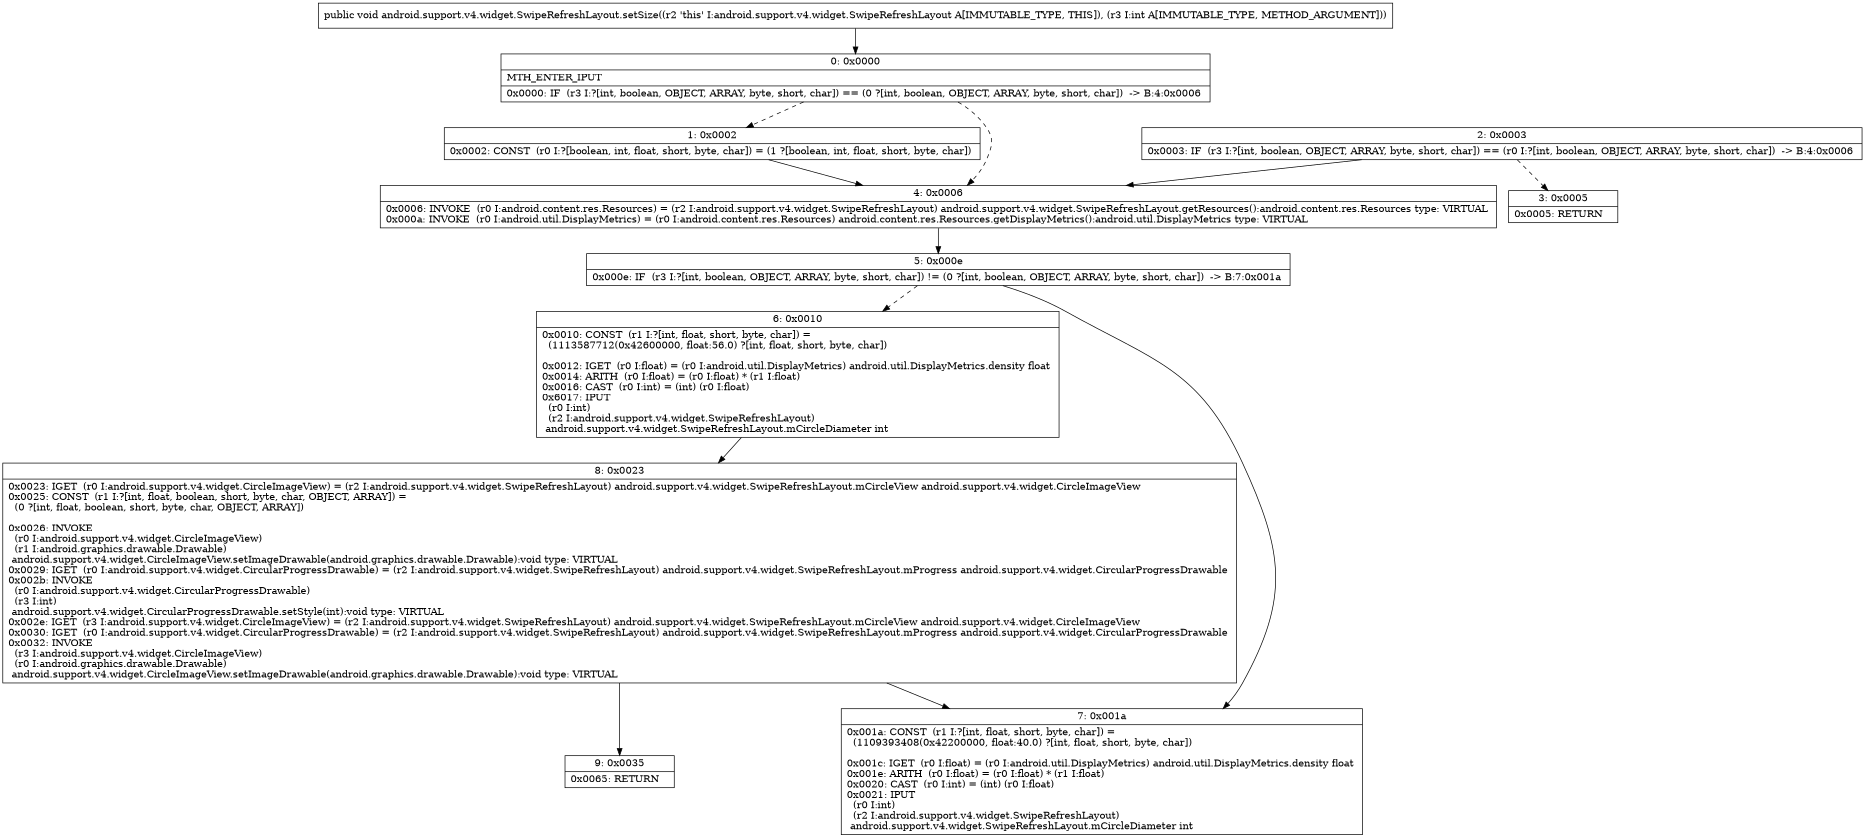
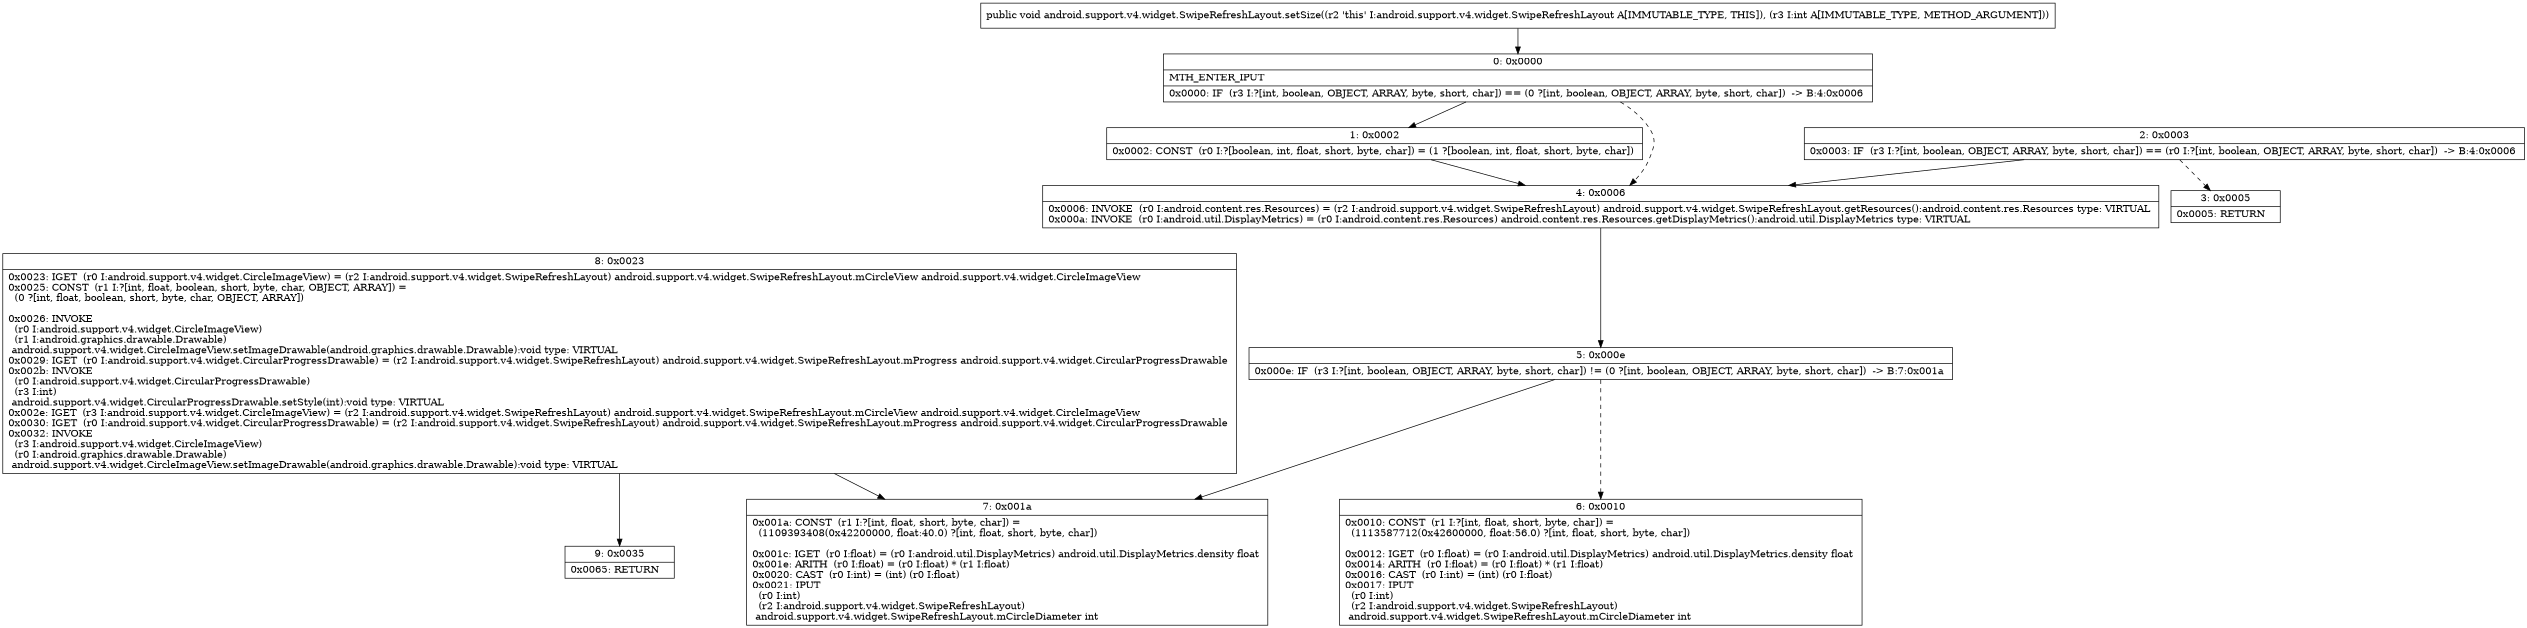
edge "0: 0x0000" -> "1: 0x0002": style dashed -> solid
node "6: 0x0010": text "0x6017: IPUT" -> "0x0017: IPUT"
edge "6: 0x0010" -> "8: 0x0023": removed
